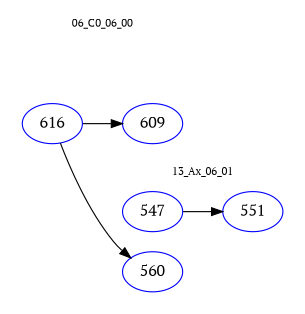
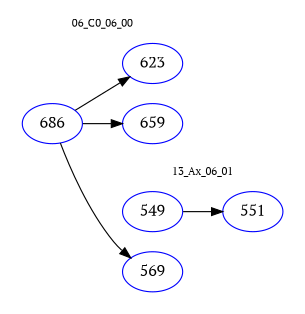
node "623": added
node "616": label "616" -> "686"
node "609": label "609" -> "659"
node "547": label "547" -> "549"
node "560": label "560" -> "569"
